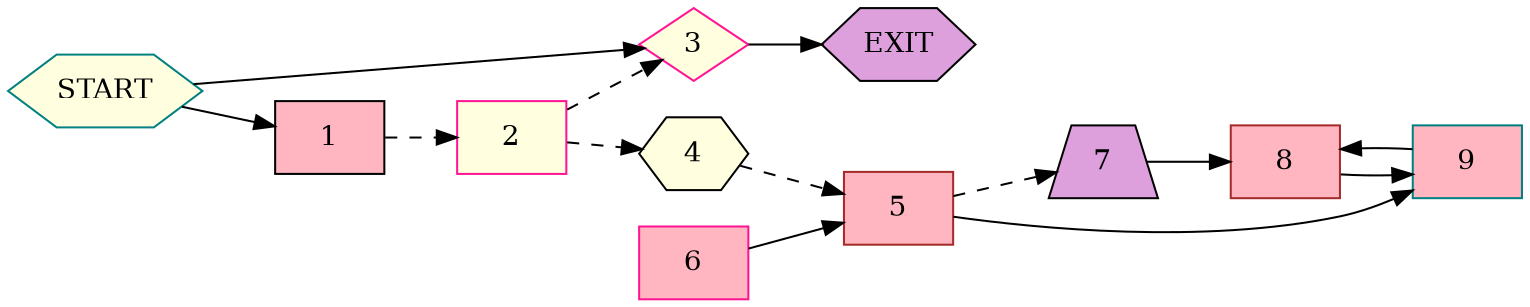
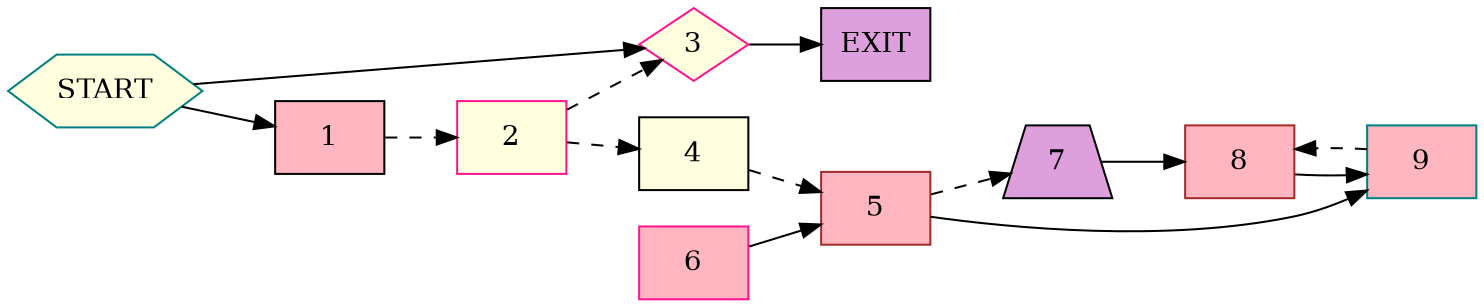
node "EXIT": shape hexagon -> box
edge "9" -> "8": style solid -> dashed
node "4": shape hexagon -> box
